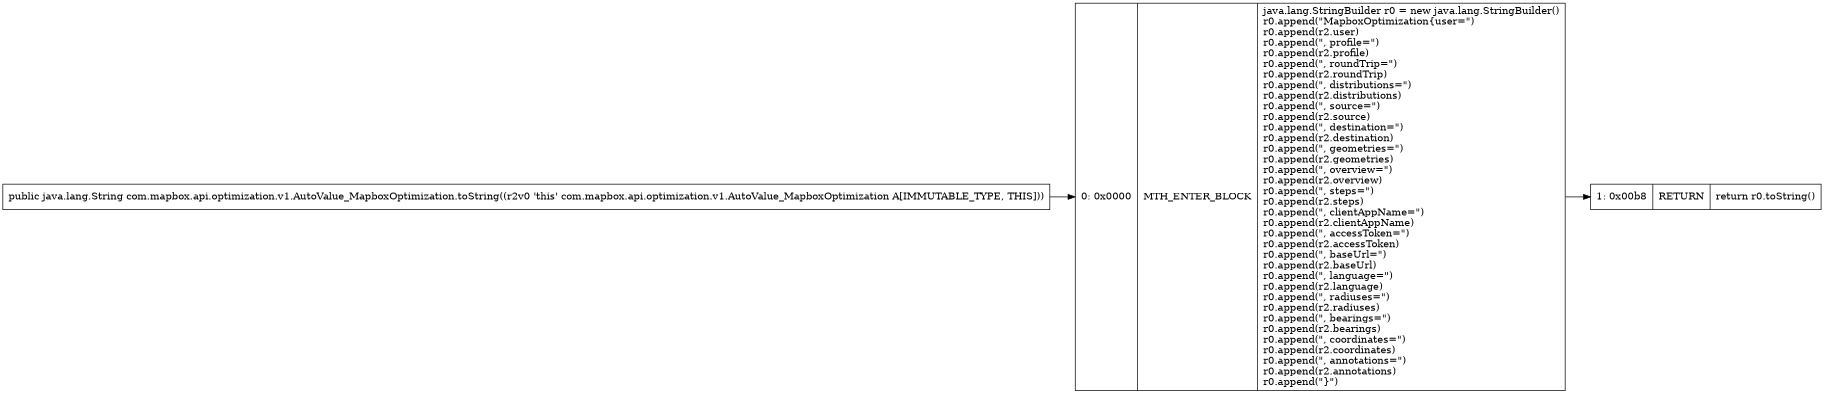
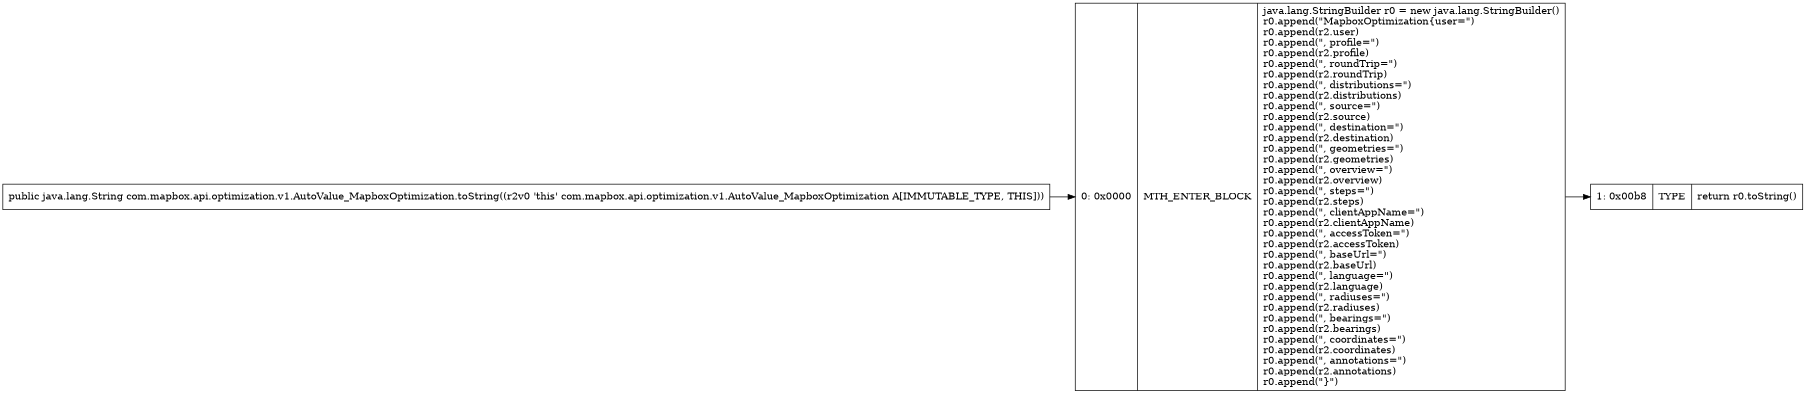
node "1: 0x00b8": text "RETURN" -> "TYPE"
